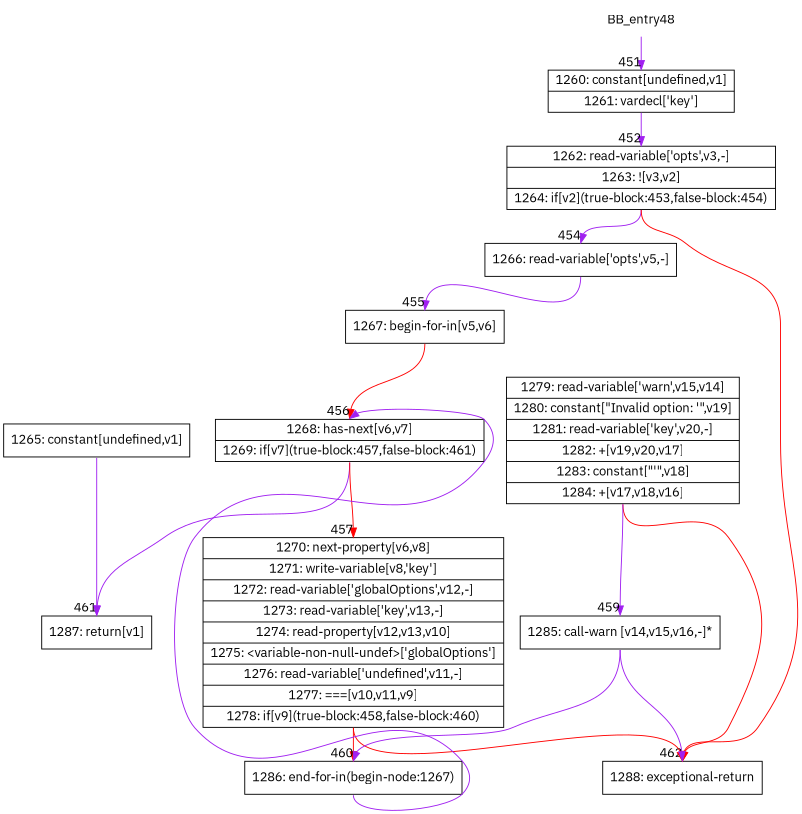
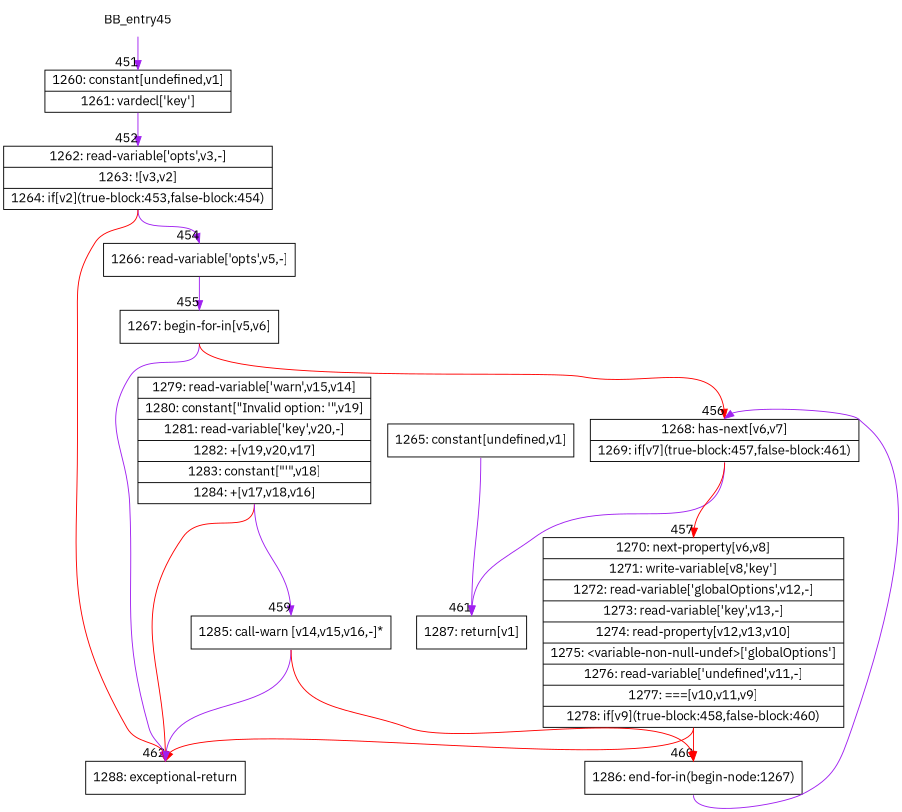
node "BB_entry48": label "BB_entry48" -> "BB_entry45"
edge "1267: begin-for-in[v5,v6]" -> "1288: exceptional-return": added
edge "1285: call-warn [v14,v15,v16,-]*" -> "1286: end-for-in(begin-node:1267)": color purple -> red
